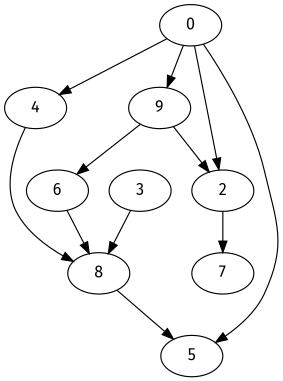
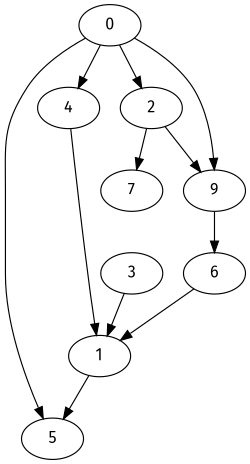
edge "9" -> "2": reversed
node "8": label "8" -> "1"
